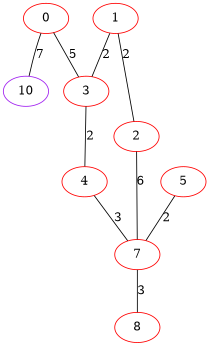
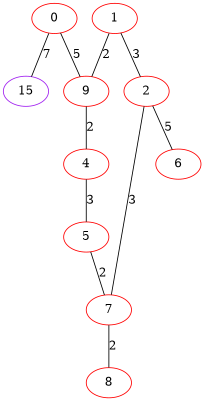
edge "1" -- "2": label "2" -> "3"
node "10": label "10" -> "15"
node "3": label "3" -> "9"
node "6": added
edge "2" -- "7": label "6" -> "3"
edge "4" -- "7": now "4" -- "5"
edge "7" -- "8": label "3" -> "2"
